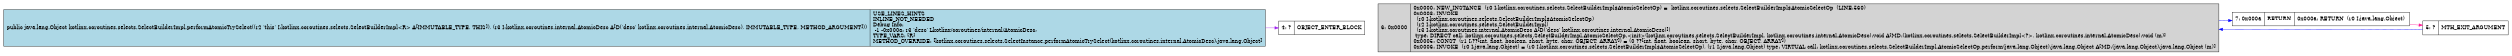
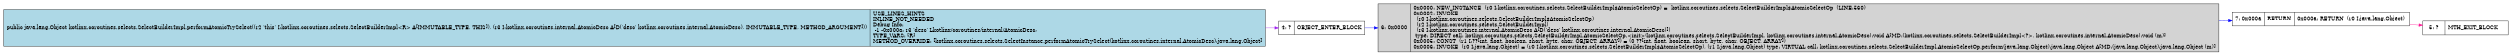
node "6: 0x0000": text "0x0008: INVOKE" -> "0x0002: INVOKE"
node "5: ?": text "MTH_EXIT_ARGUMENT" -> "MTH_EXIT_BLOCK"
edge "5: ?" -> "6: 0x0000": now "4: ?" -> "6: 0x0000"
